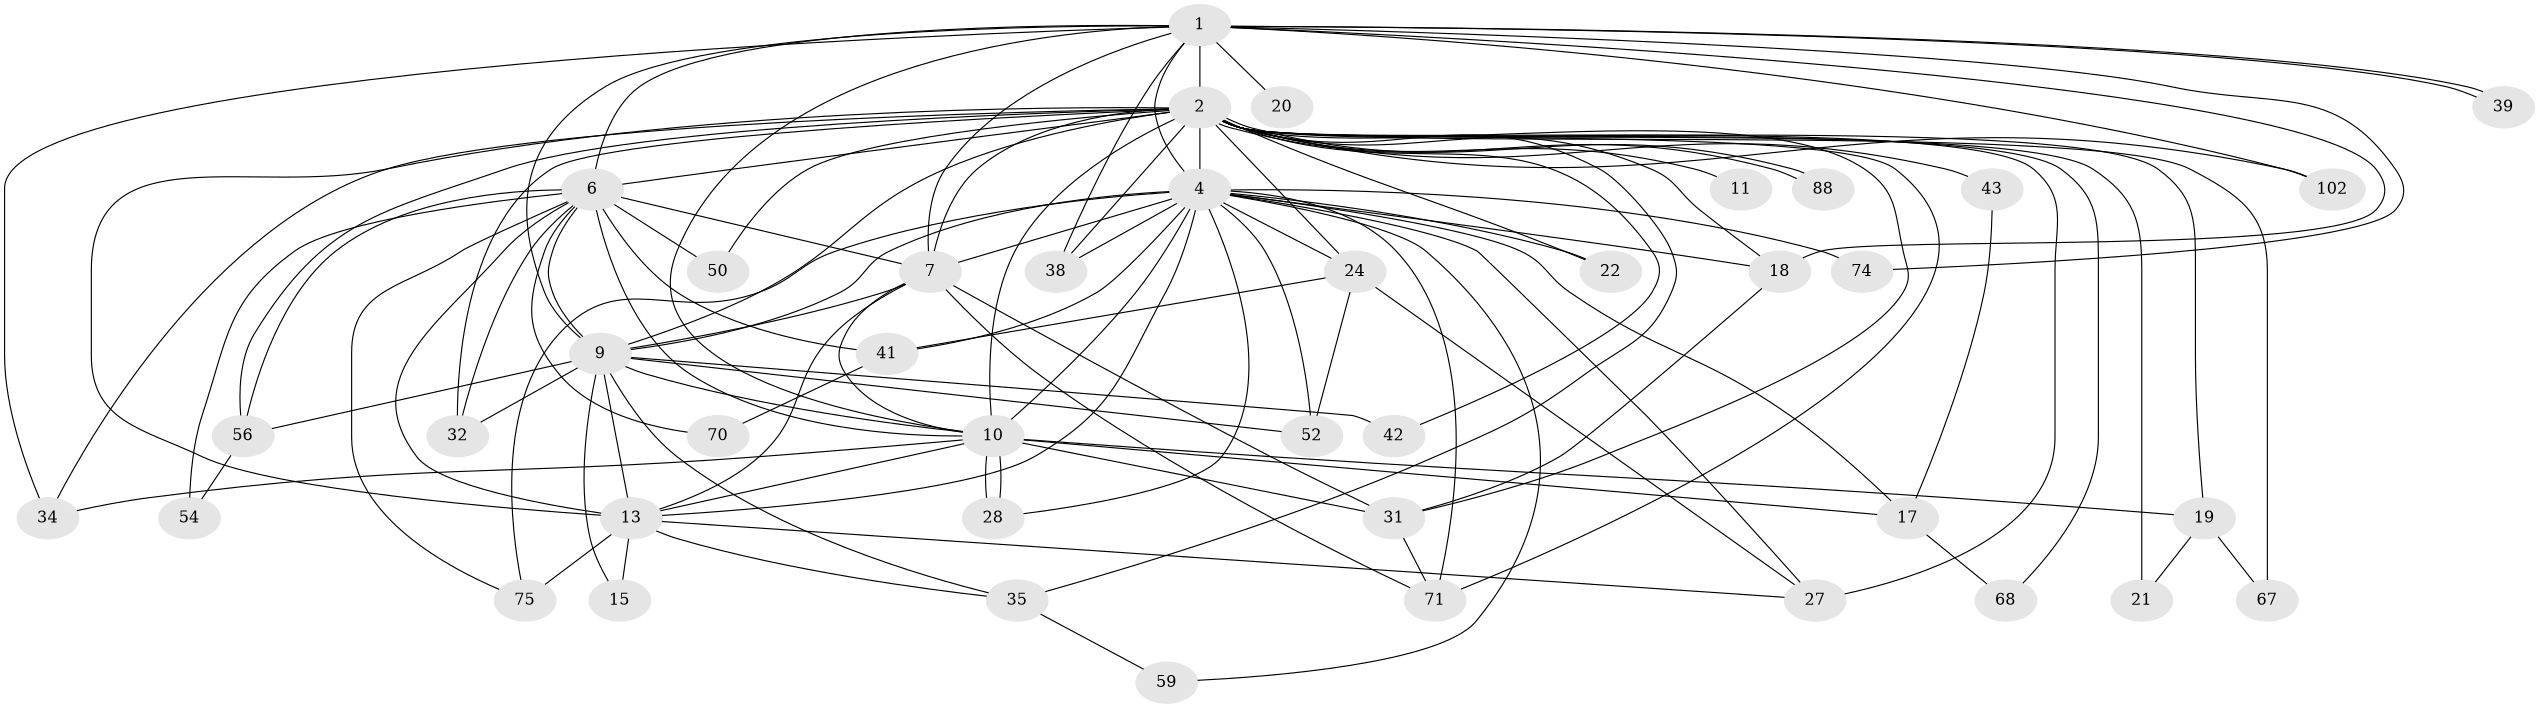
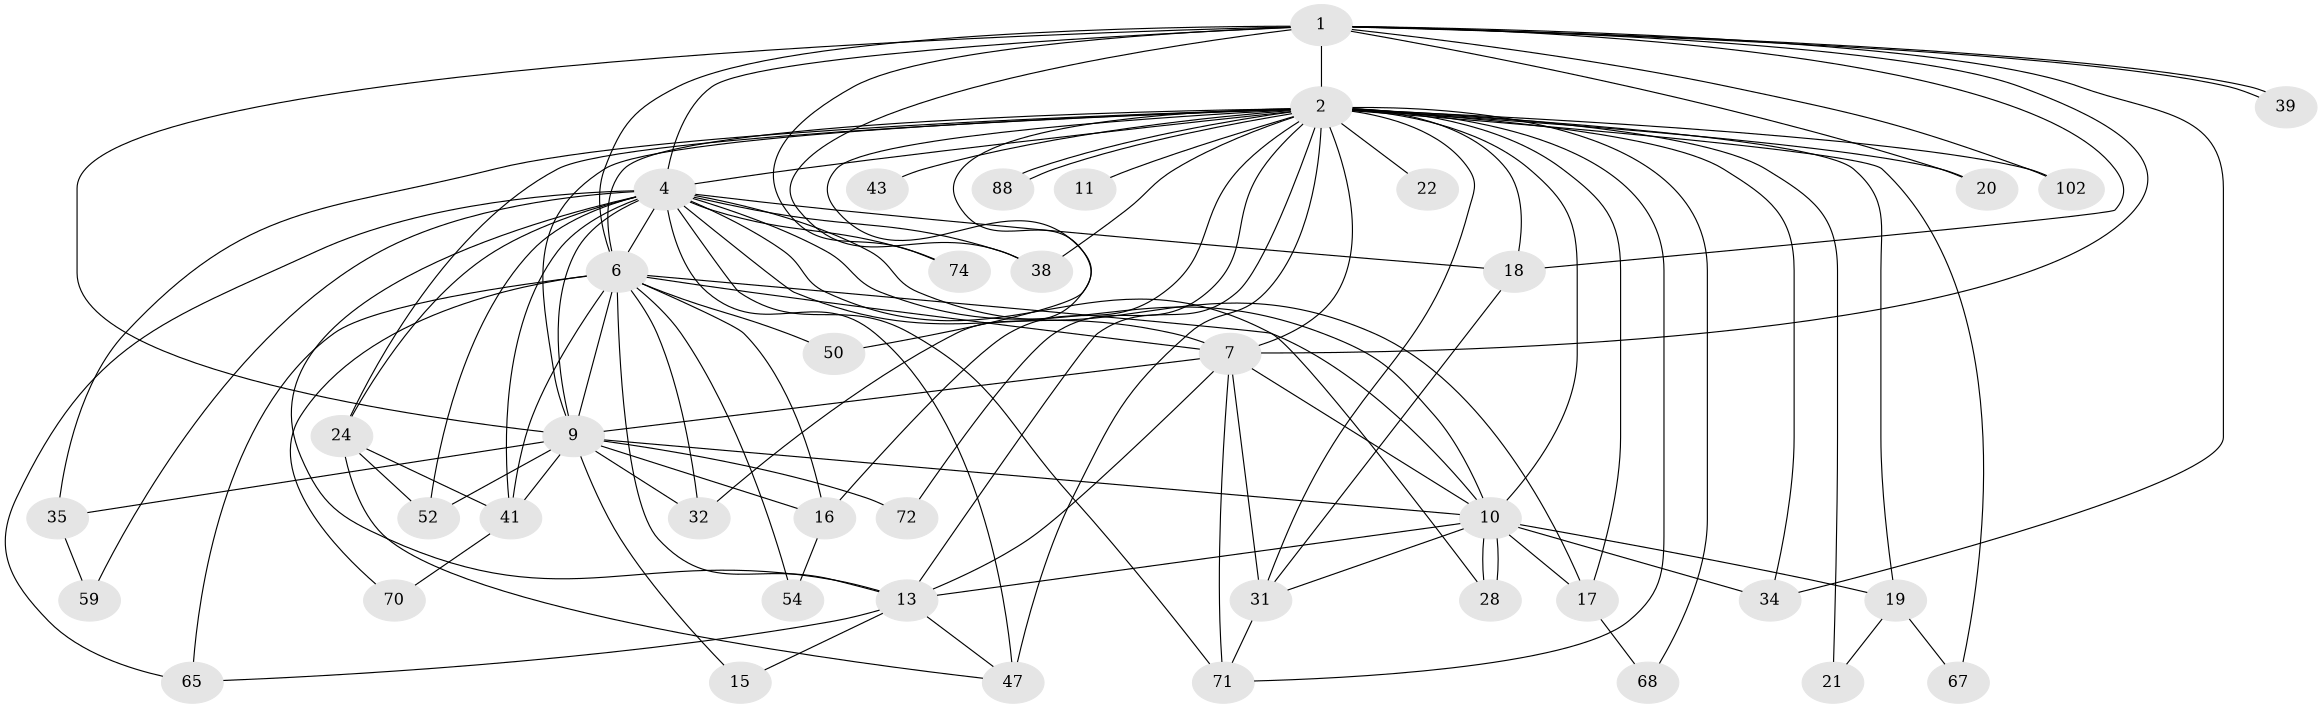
edge "2" -- "20": added
edge "1" -- "10": removed
edge "4" -- "22": now "4" -- "6"
edge "43" -- "17": now "2" -- "17"
node "56": label "56" -> "16"
edge "9" -- "13": now "9" -- "41"
node "42": label "42" -> "72"
edge "13" -- "35": removed
node "75": label "75" -> "65"
node "27": label "27" -> "47"
